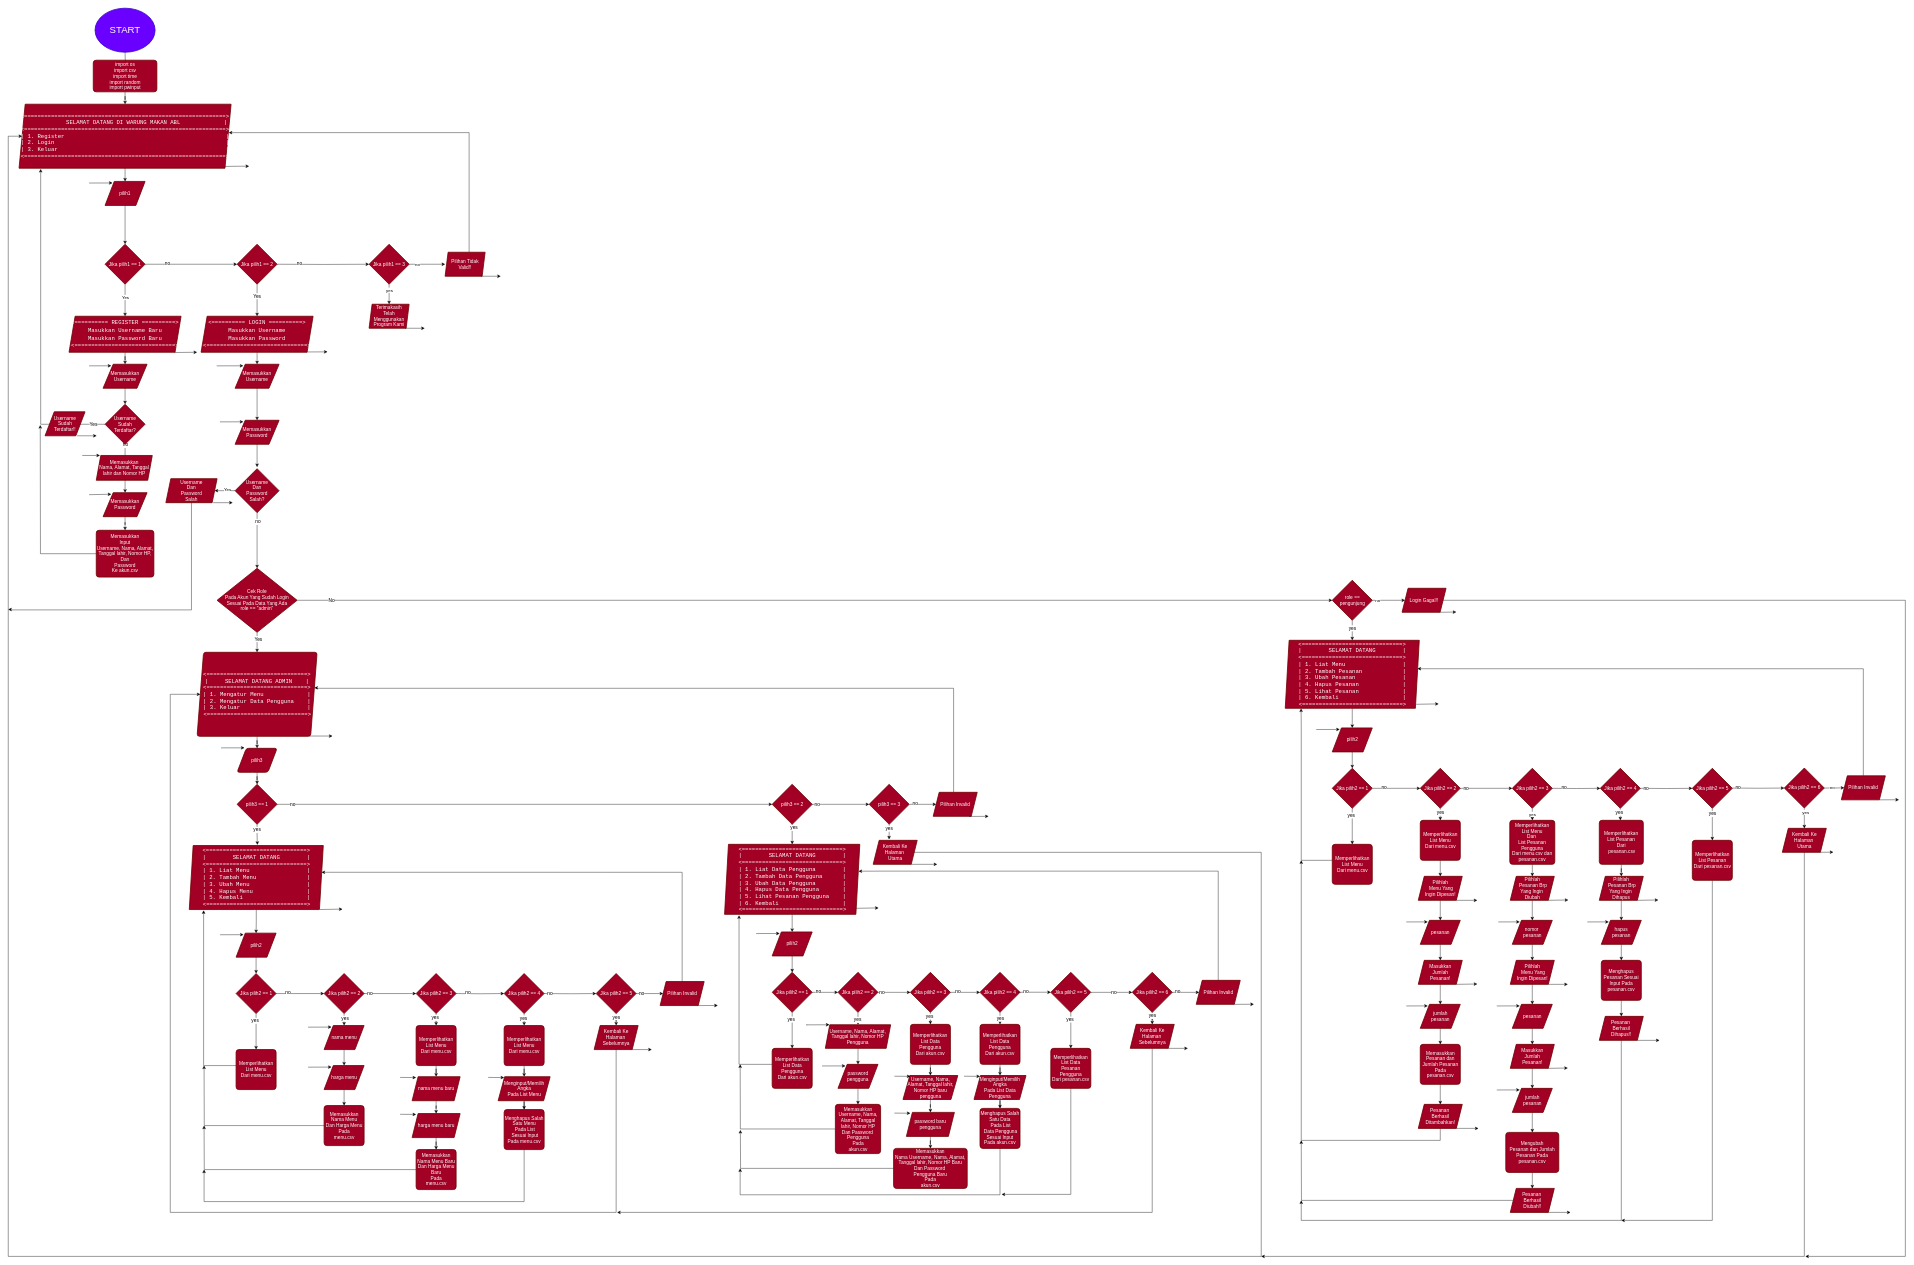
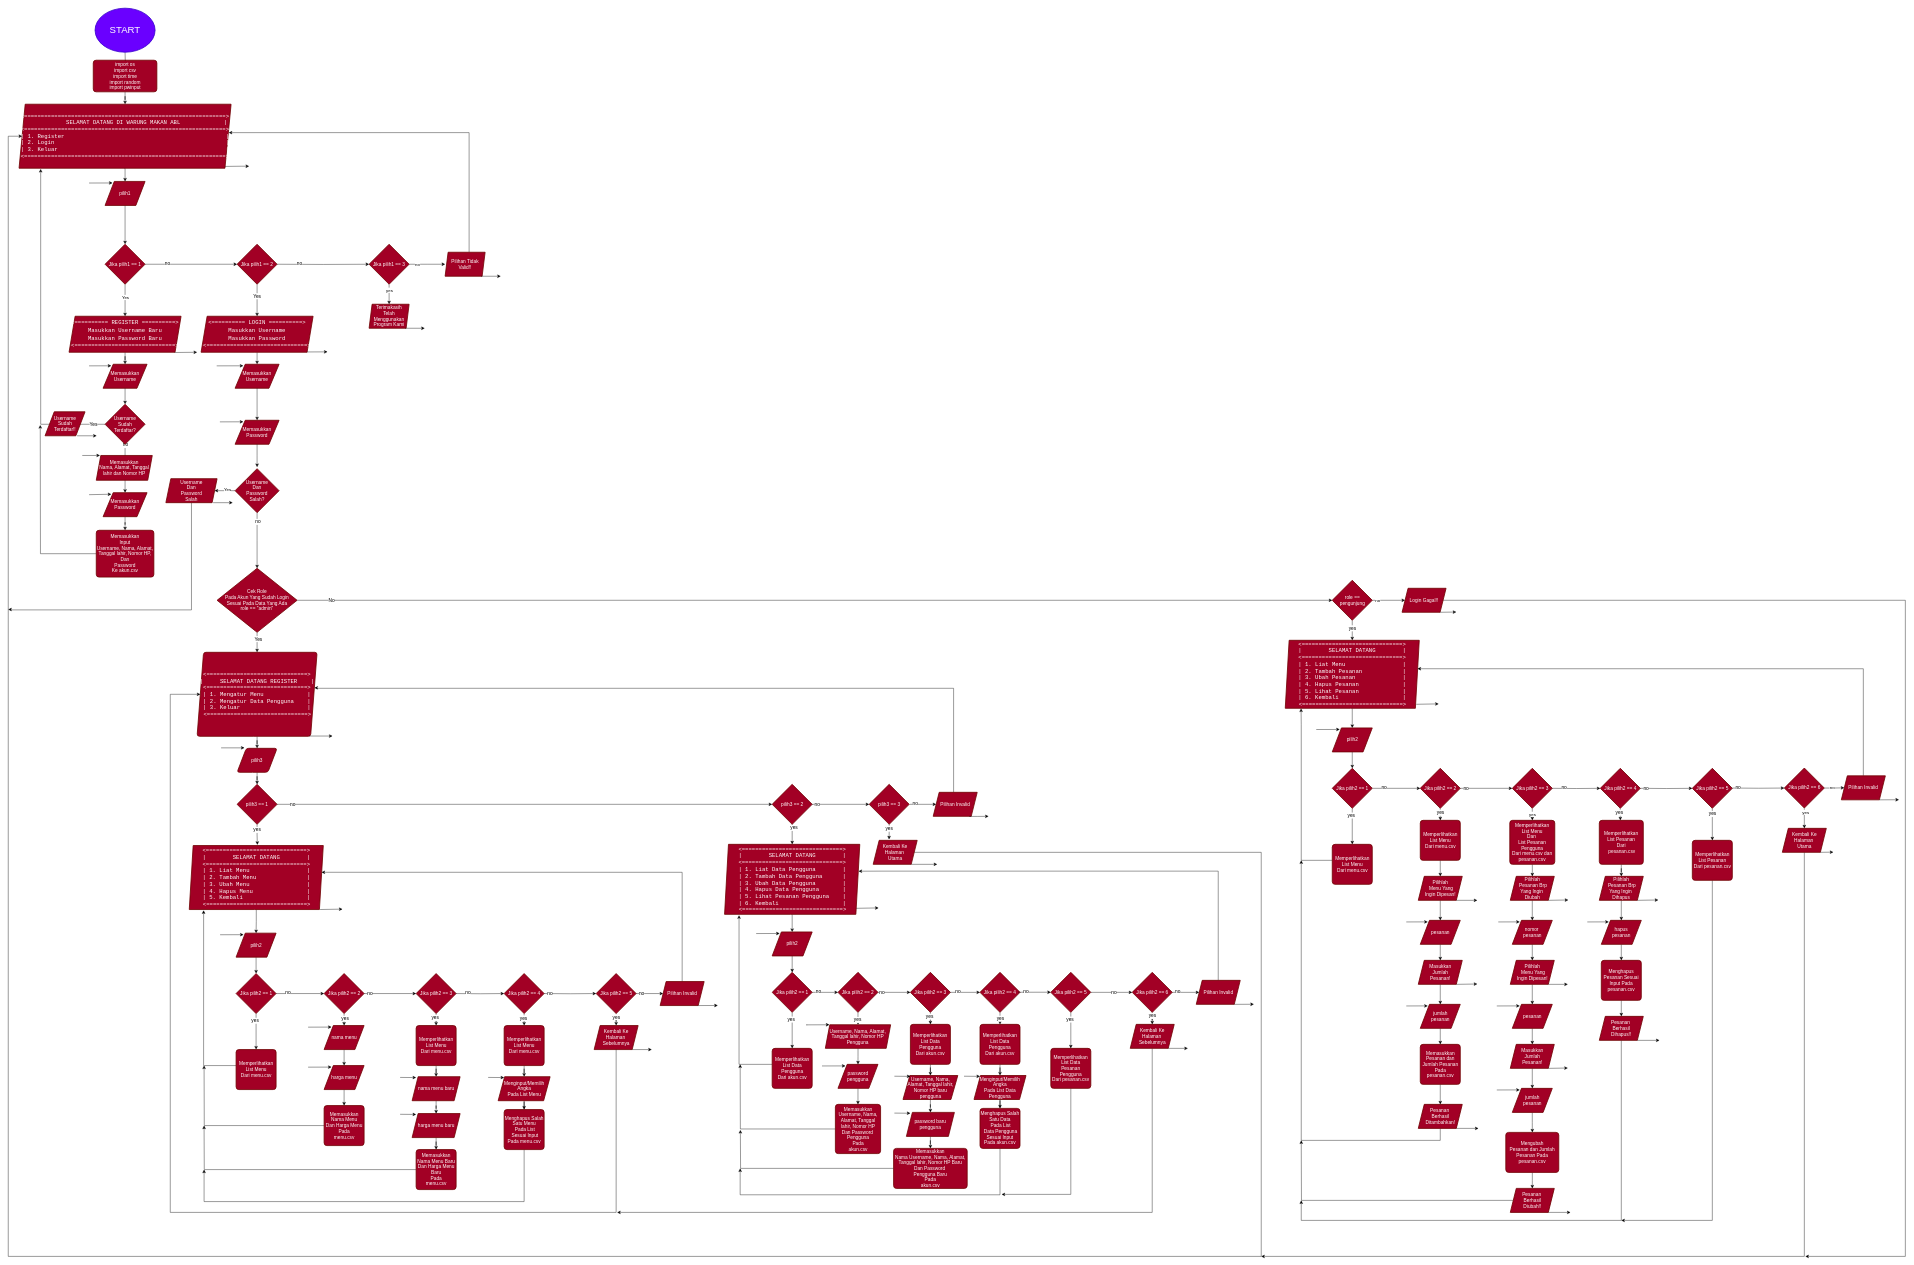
node "<==============================> | SELAMAT DATANG ADMIN | <==============================> | 1. Mengatur Menu | | 2. Mengatur Data Pengguna | | 3. Keluar | <==============================>": label "<==============================> | SELAMAT DATANG ADMIN | <==============================> | 1. Mengatur Menu | | 2. Mengatur Data Pengguna | | 3. Keluar | <==============================>" -> "<==============================> | SELAMAT DATANG REGISTER | <==============================> | 1. Mengatur Menu | | 2. Mengatur Data Pengguna | | 3. Keluar | <==============================>"
